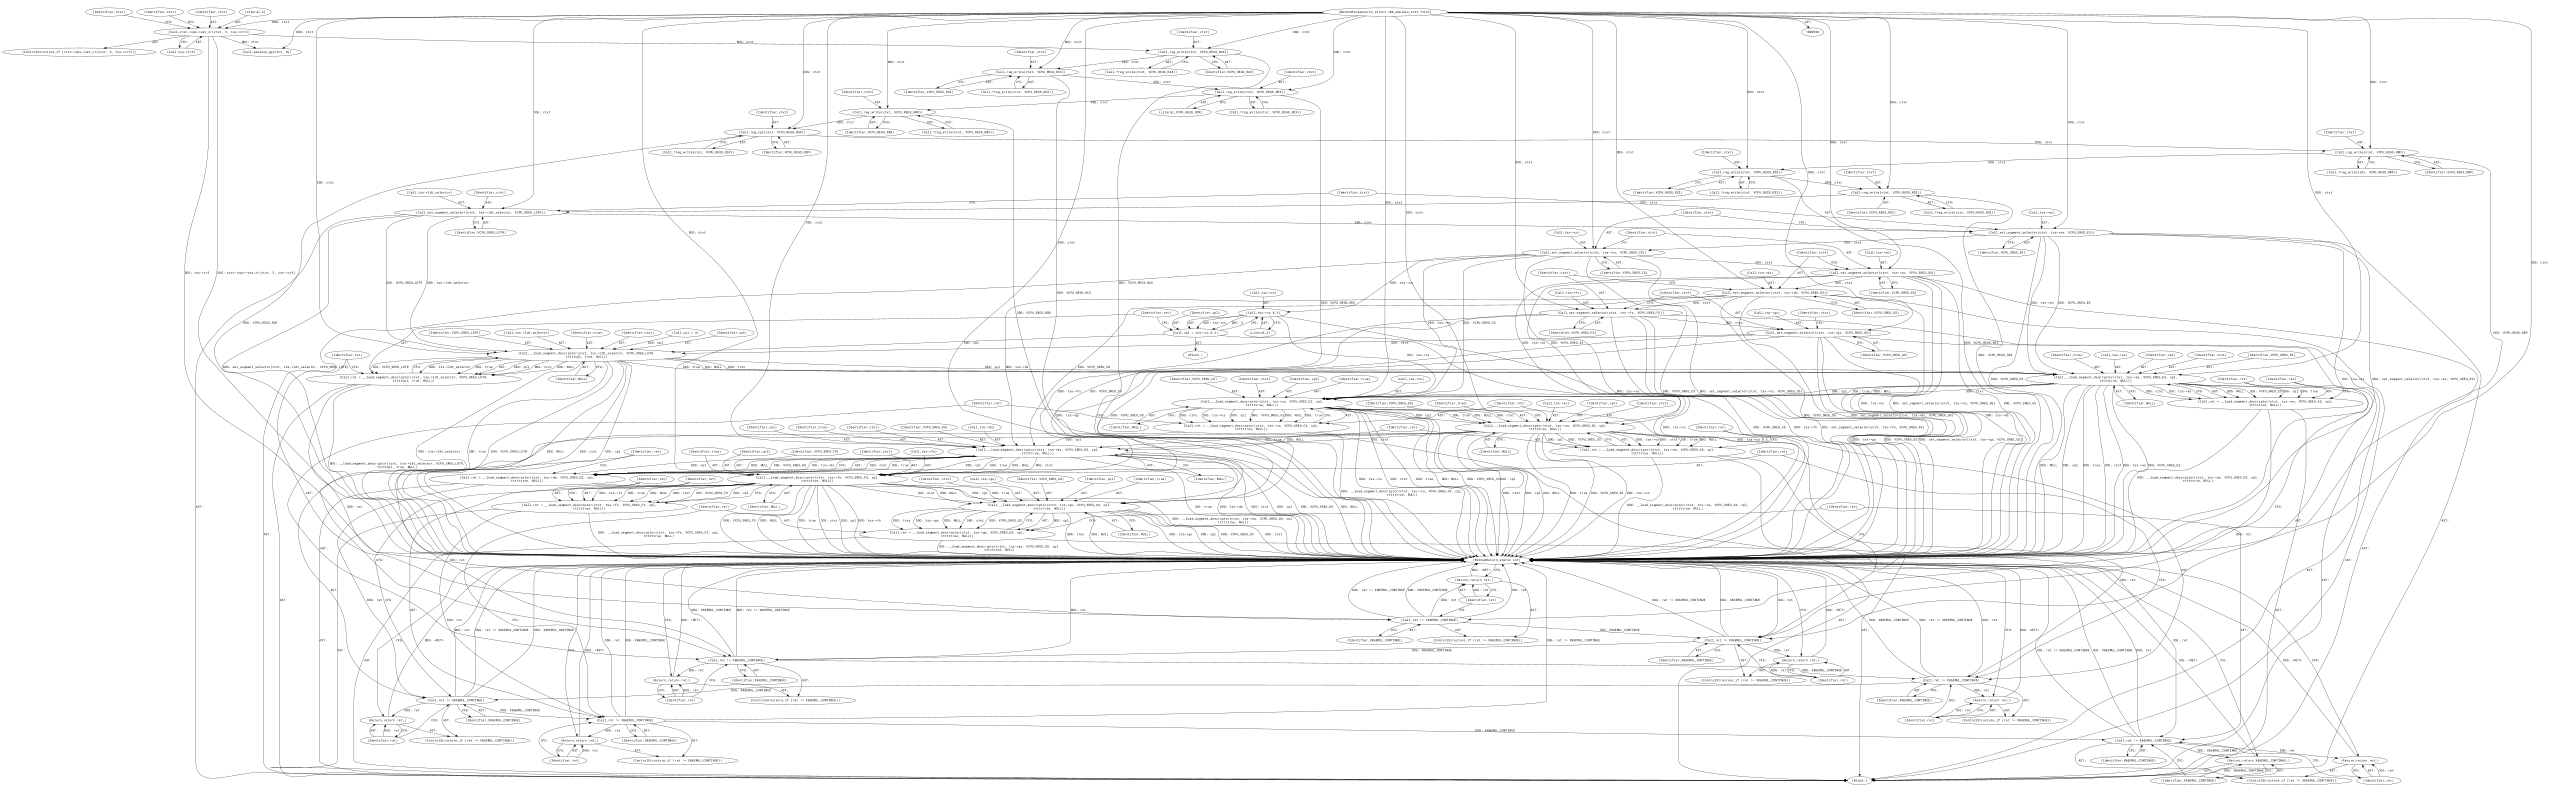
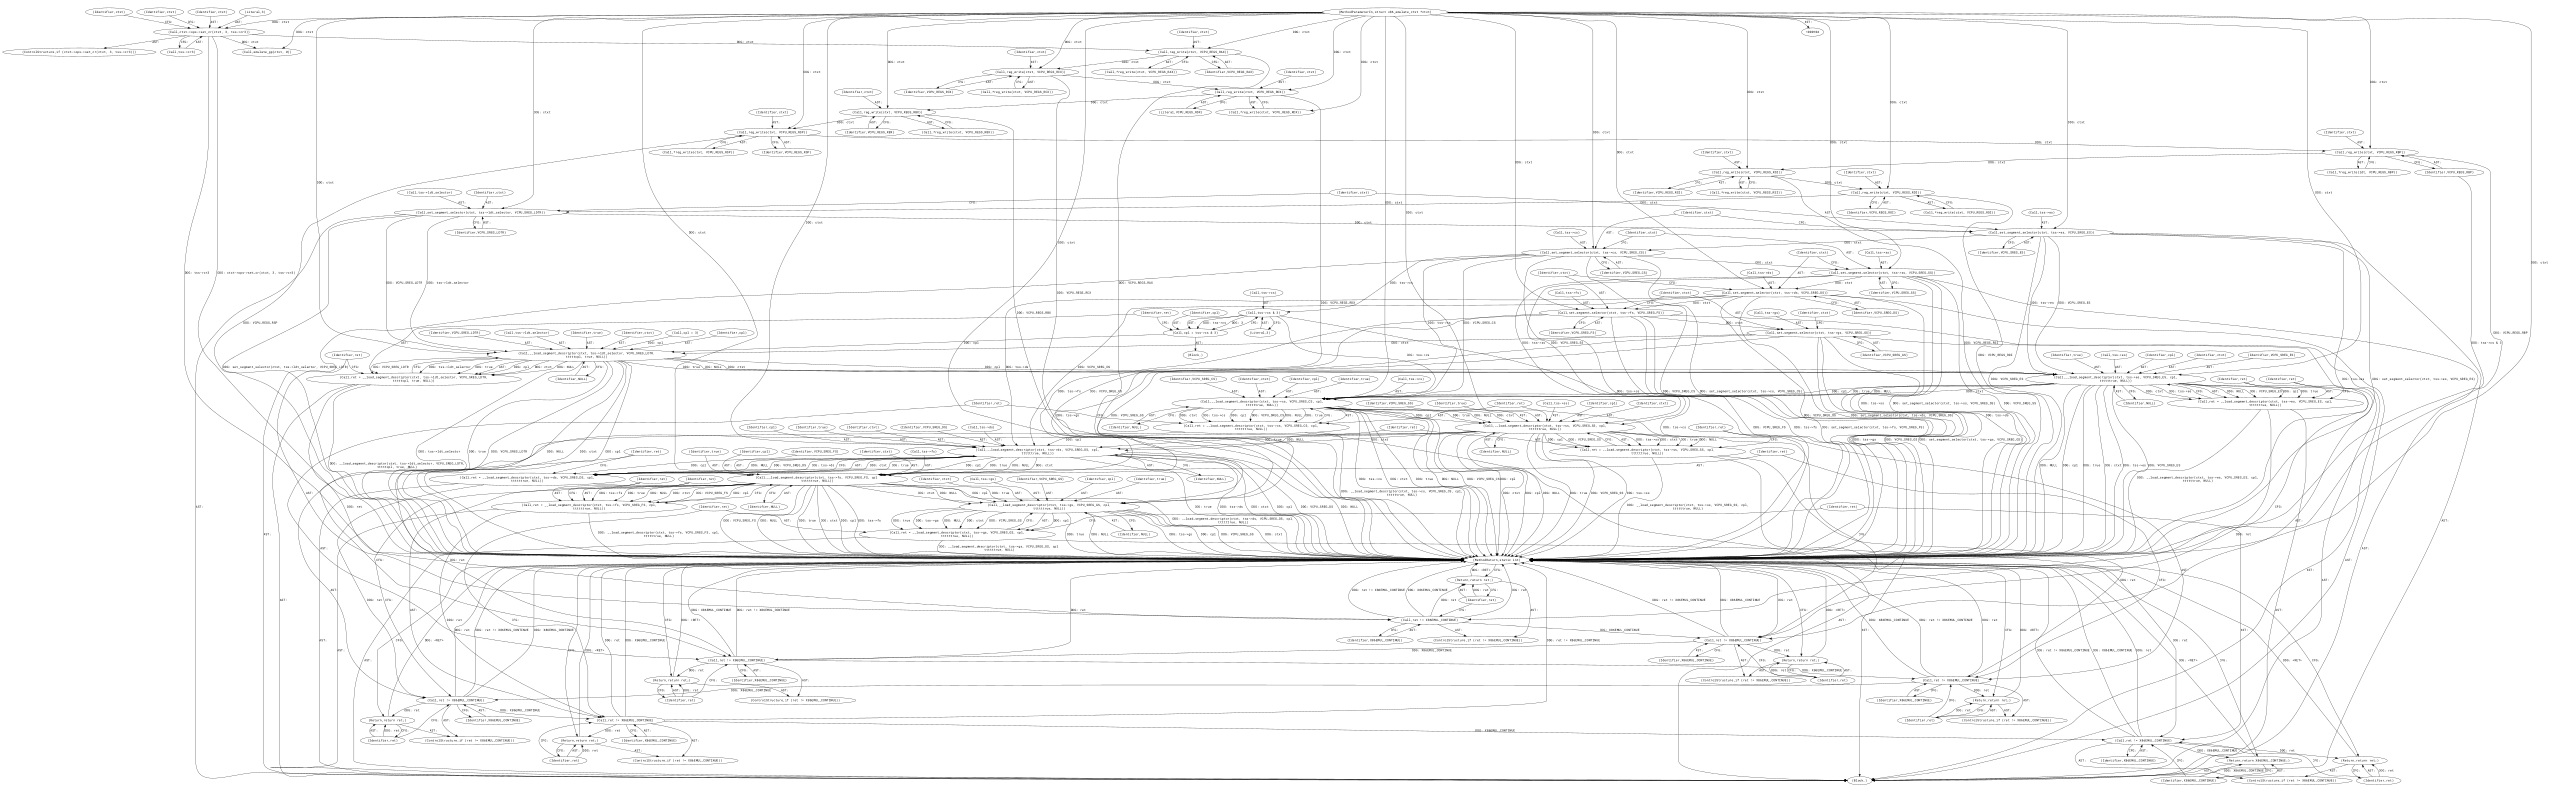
edge "(MethodParameterIn,struct x86_emulate_ctxt *ctxt)" -> "(Call,set_segment_selector(ctxt, tss->gs, VCPU_SREG_GS))": now "(MethodParameterIn,struct x86_emulate_ctxt *ctxt)" -> "(Call,*reg_write(ctxt, VCPU_REGS_RDX))"
node "(Call,reg_cpl(ctxt, VCPU_REGS_RSP))": label "(Call,reg_cpl(ctxt, VCPU_REGS_RSP))" -> "(Call,reg_write(ctxt, VCPU_REGS_RSP))"
edge "(Call,reg_write(ctxt, VCPU_REGS_RDI))" -> "(Identifier,VCPU_REGS_RDI)": added, label "CFG:"
edge "(Call,cpl = tss->cs & 3)" -> "(MethodReturn,static int)": now "(Identifier,VCPU_REGS_RBP)" -> "(MethodReturn,static int)"
